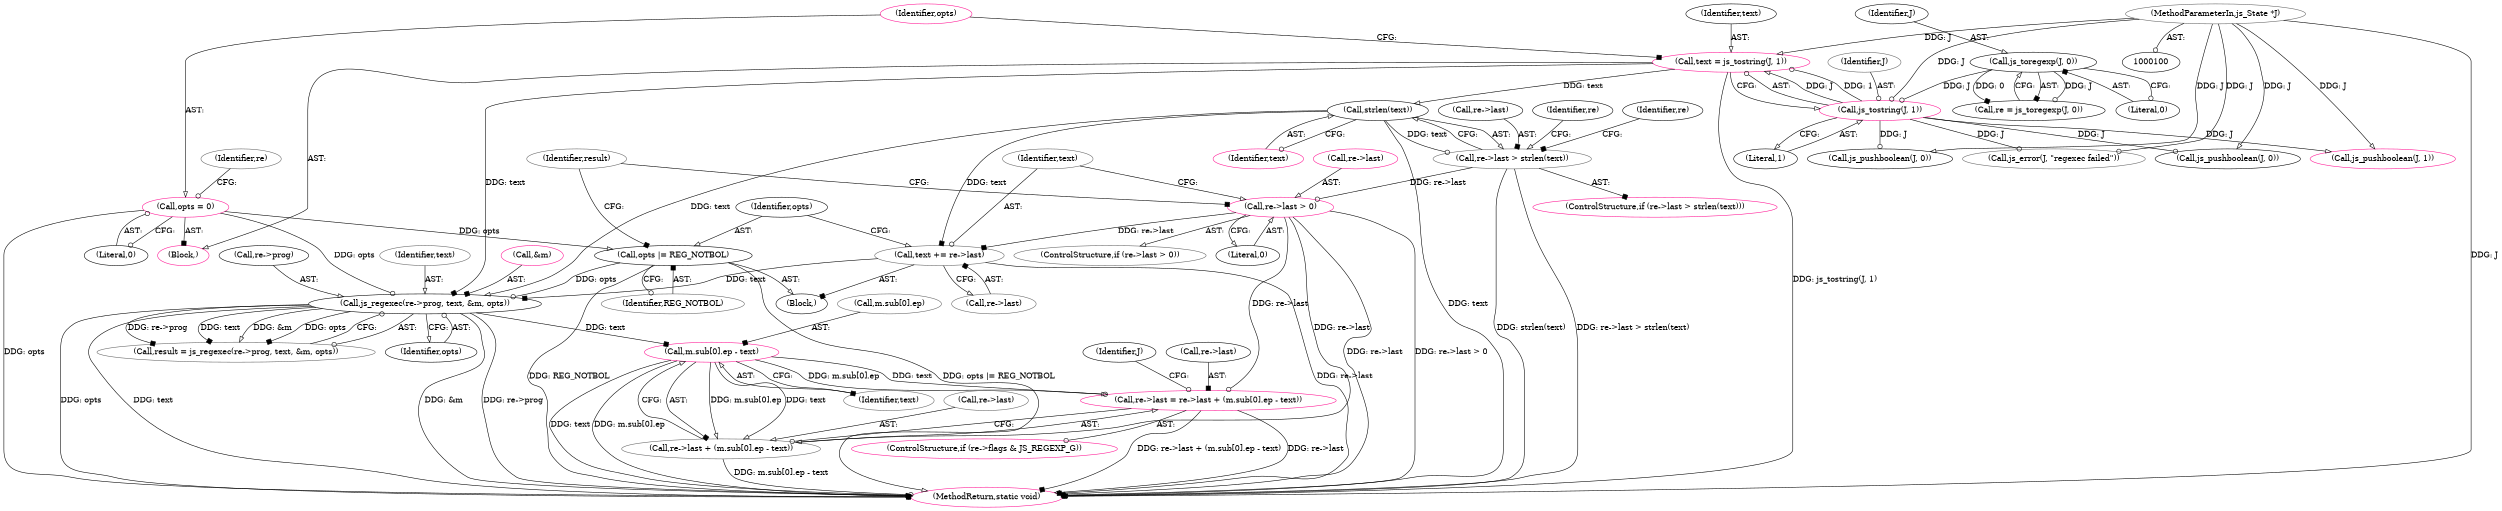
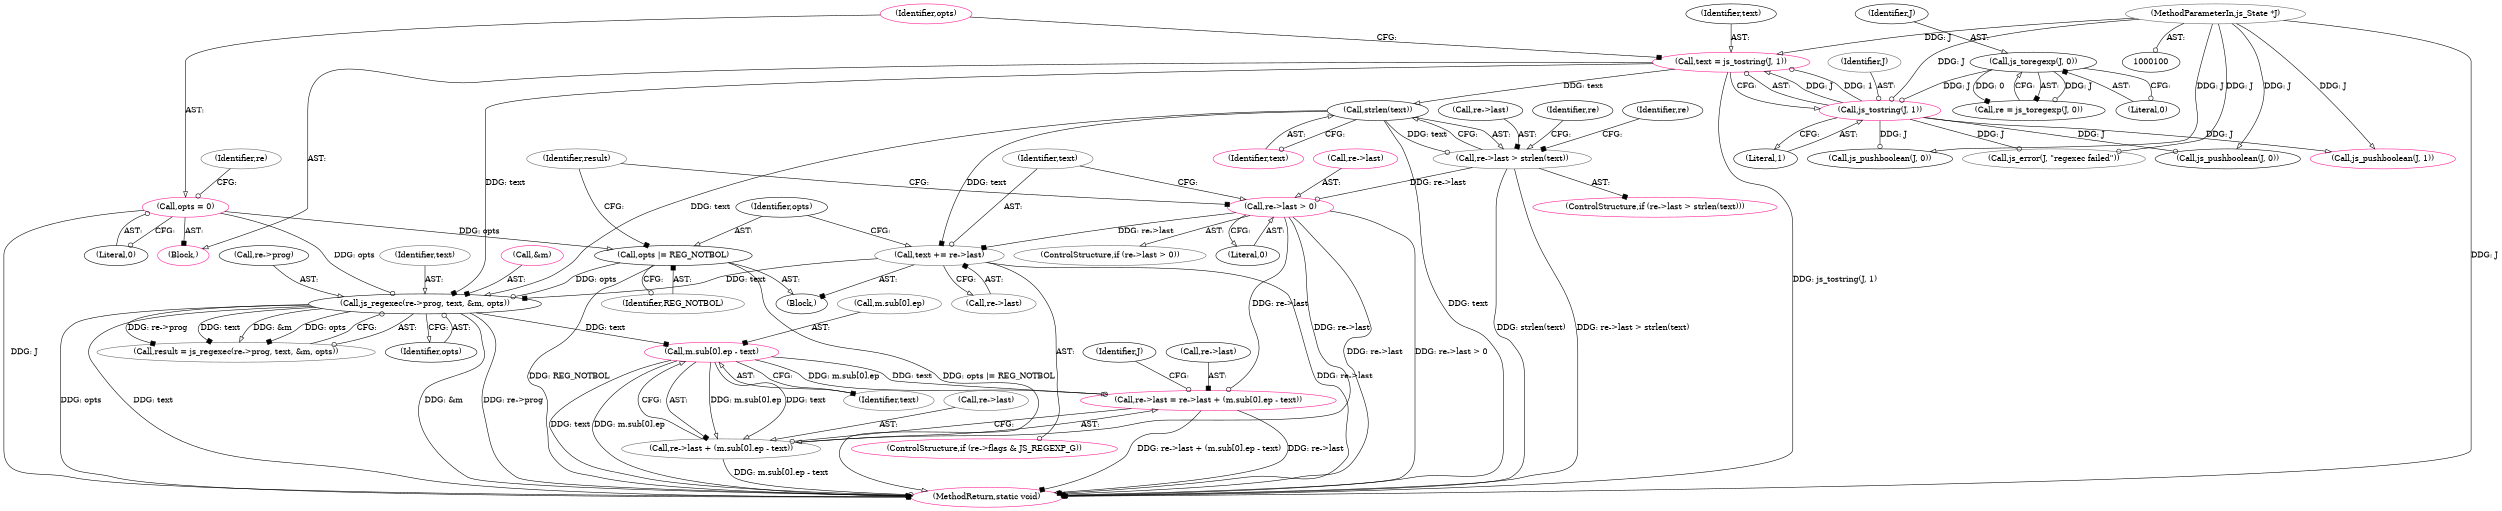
edge "(Call,opts = 0)" -> "(MethodReturn,static void)": label "DDG: opts" -> "DDG: J"
edge "(Call,re->last = re->last + (m.sub[0].ep - text))" -> "(ControlStructure,if (re->flags & JS_REGEXP_G))": now "(Call,text += re->last)" -> "(ControlStructure,if (re->flags & JS_REGEXP_G))"
